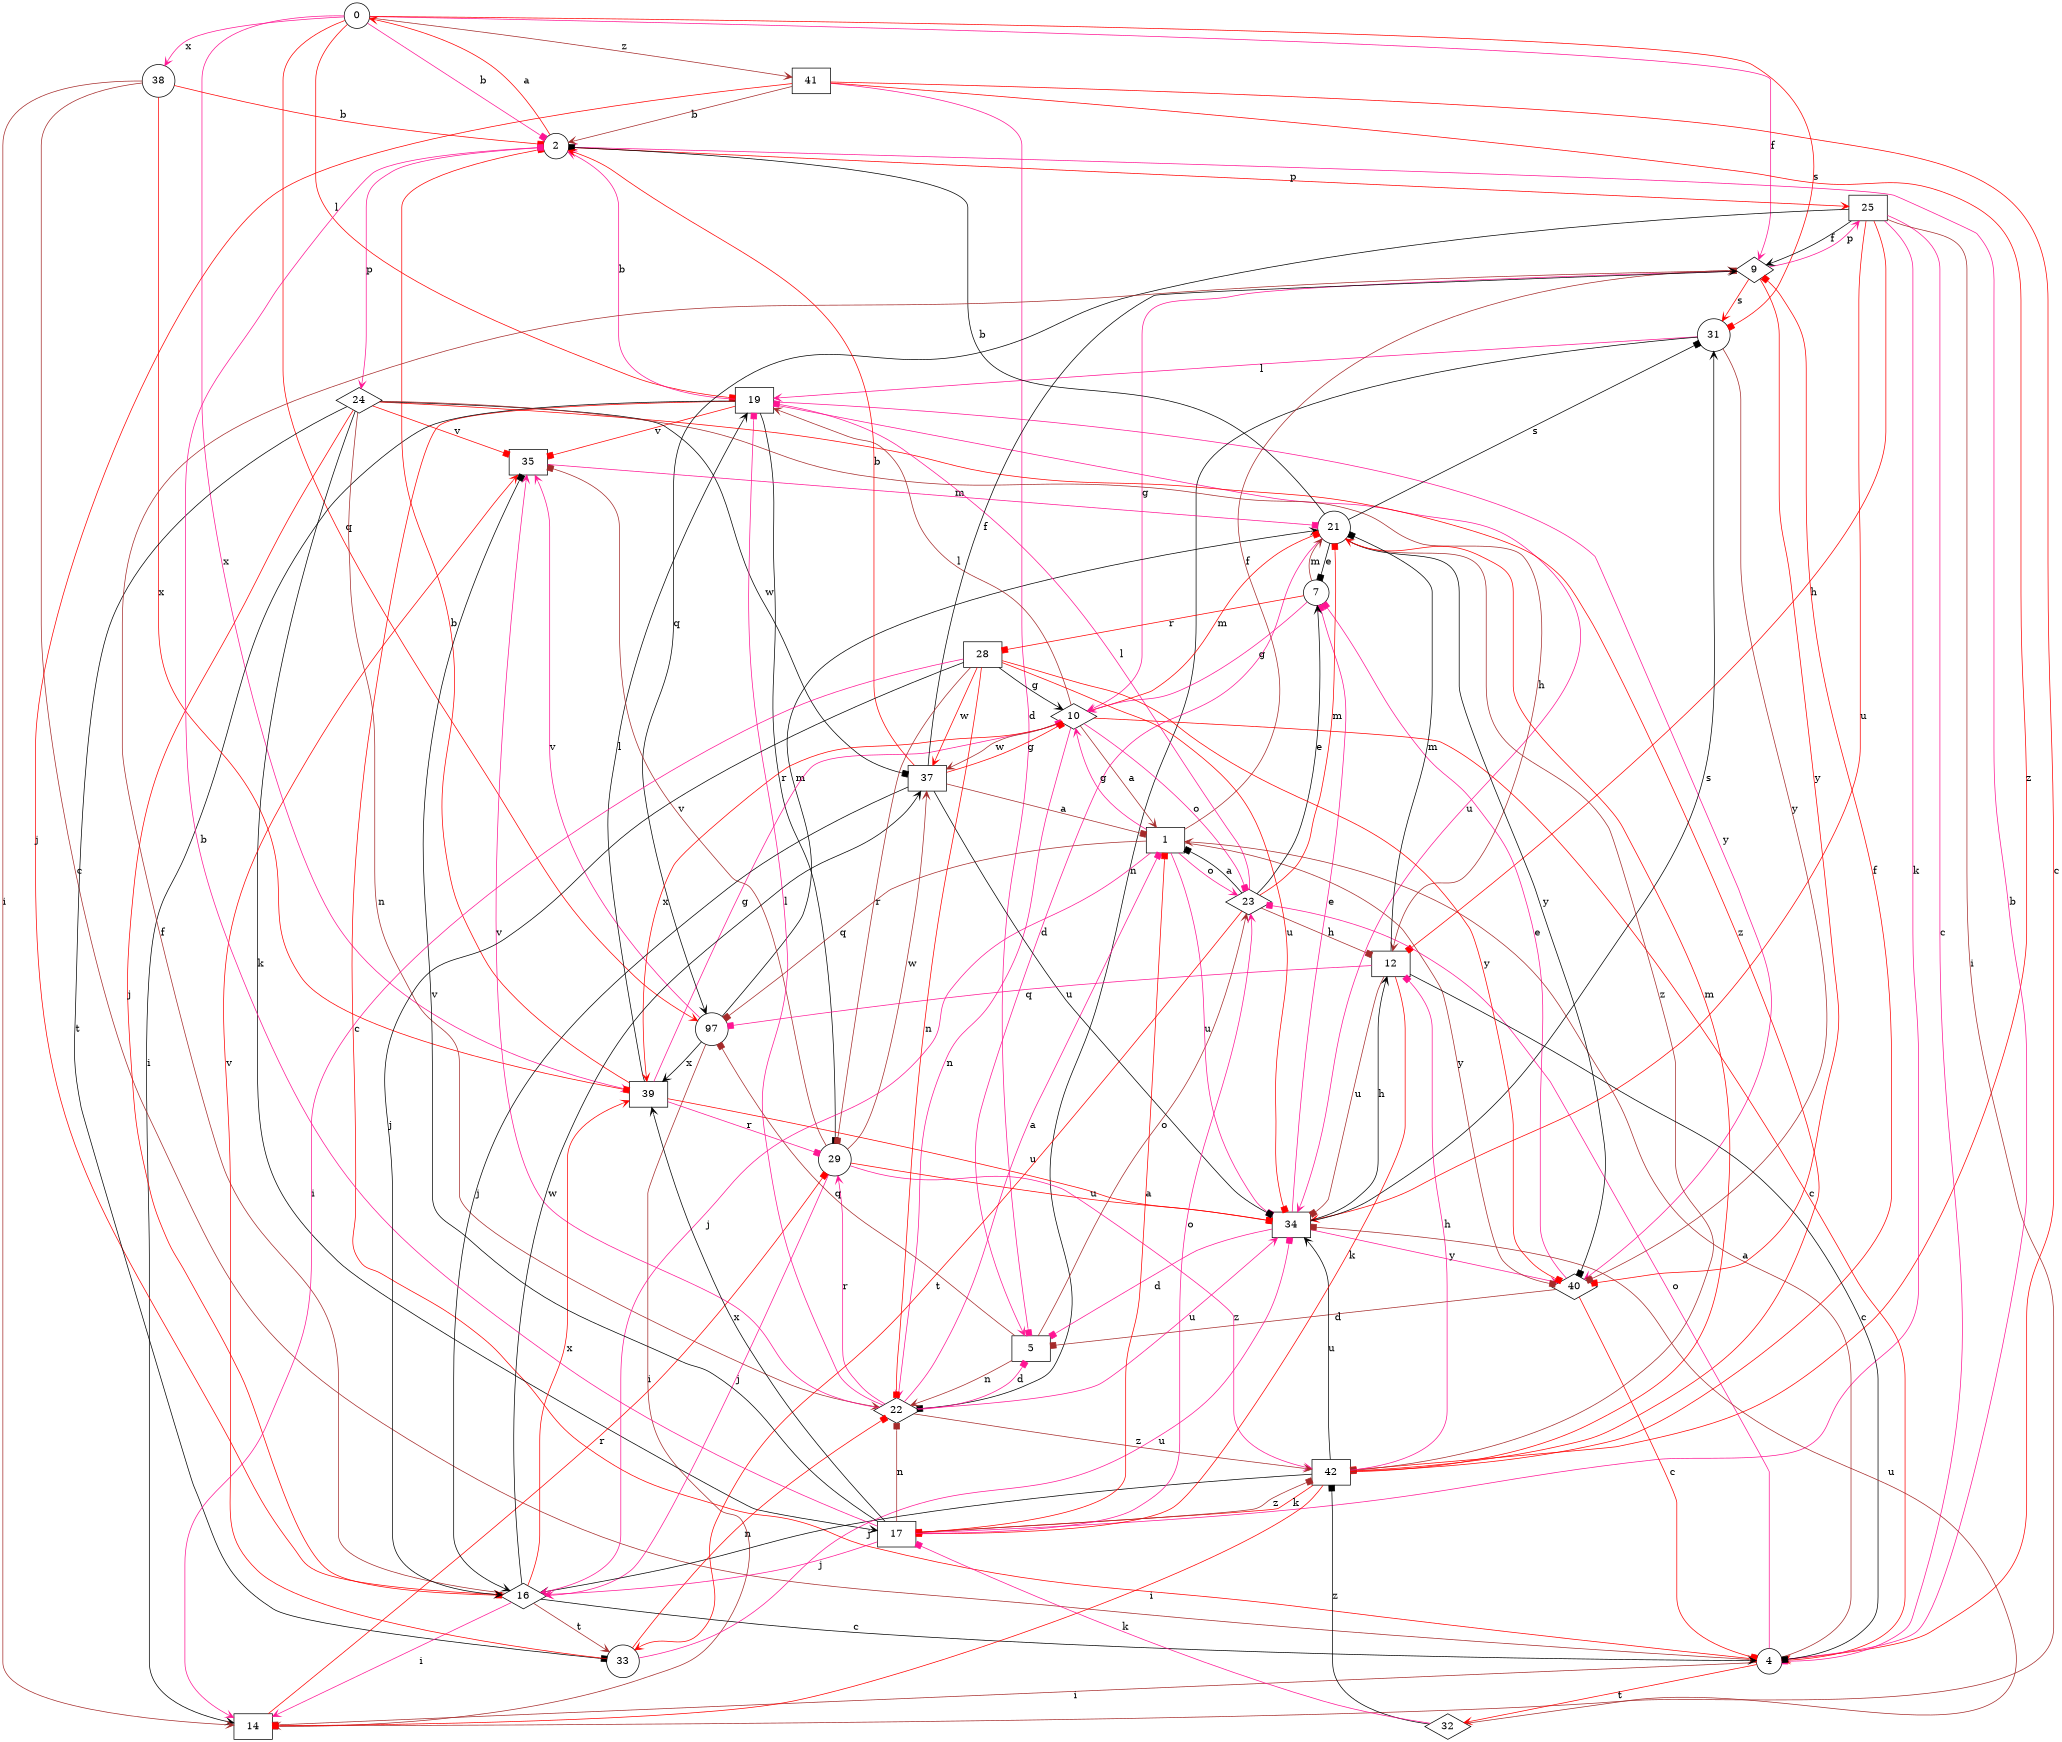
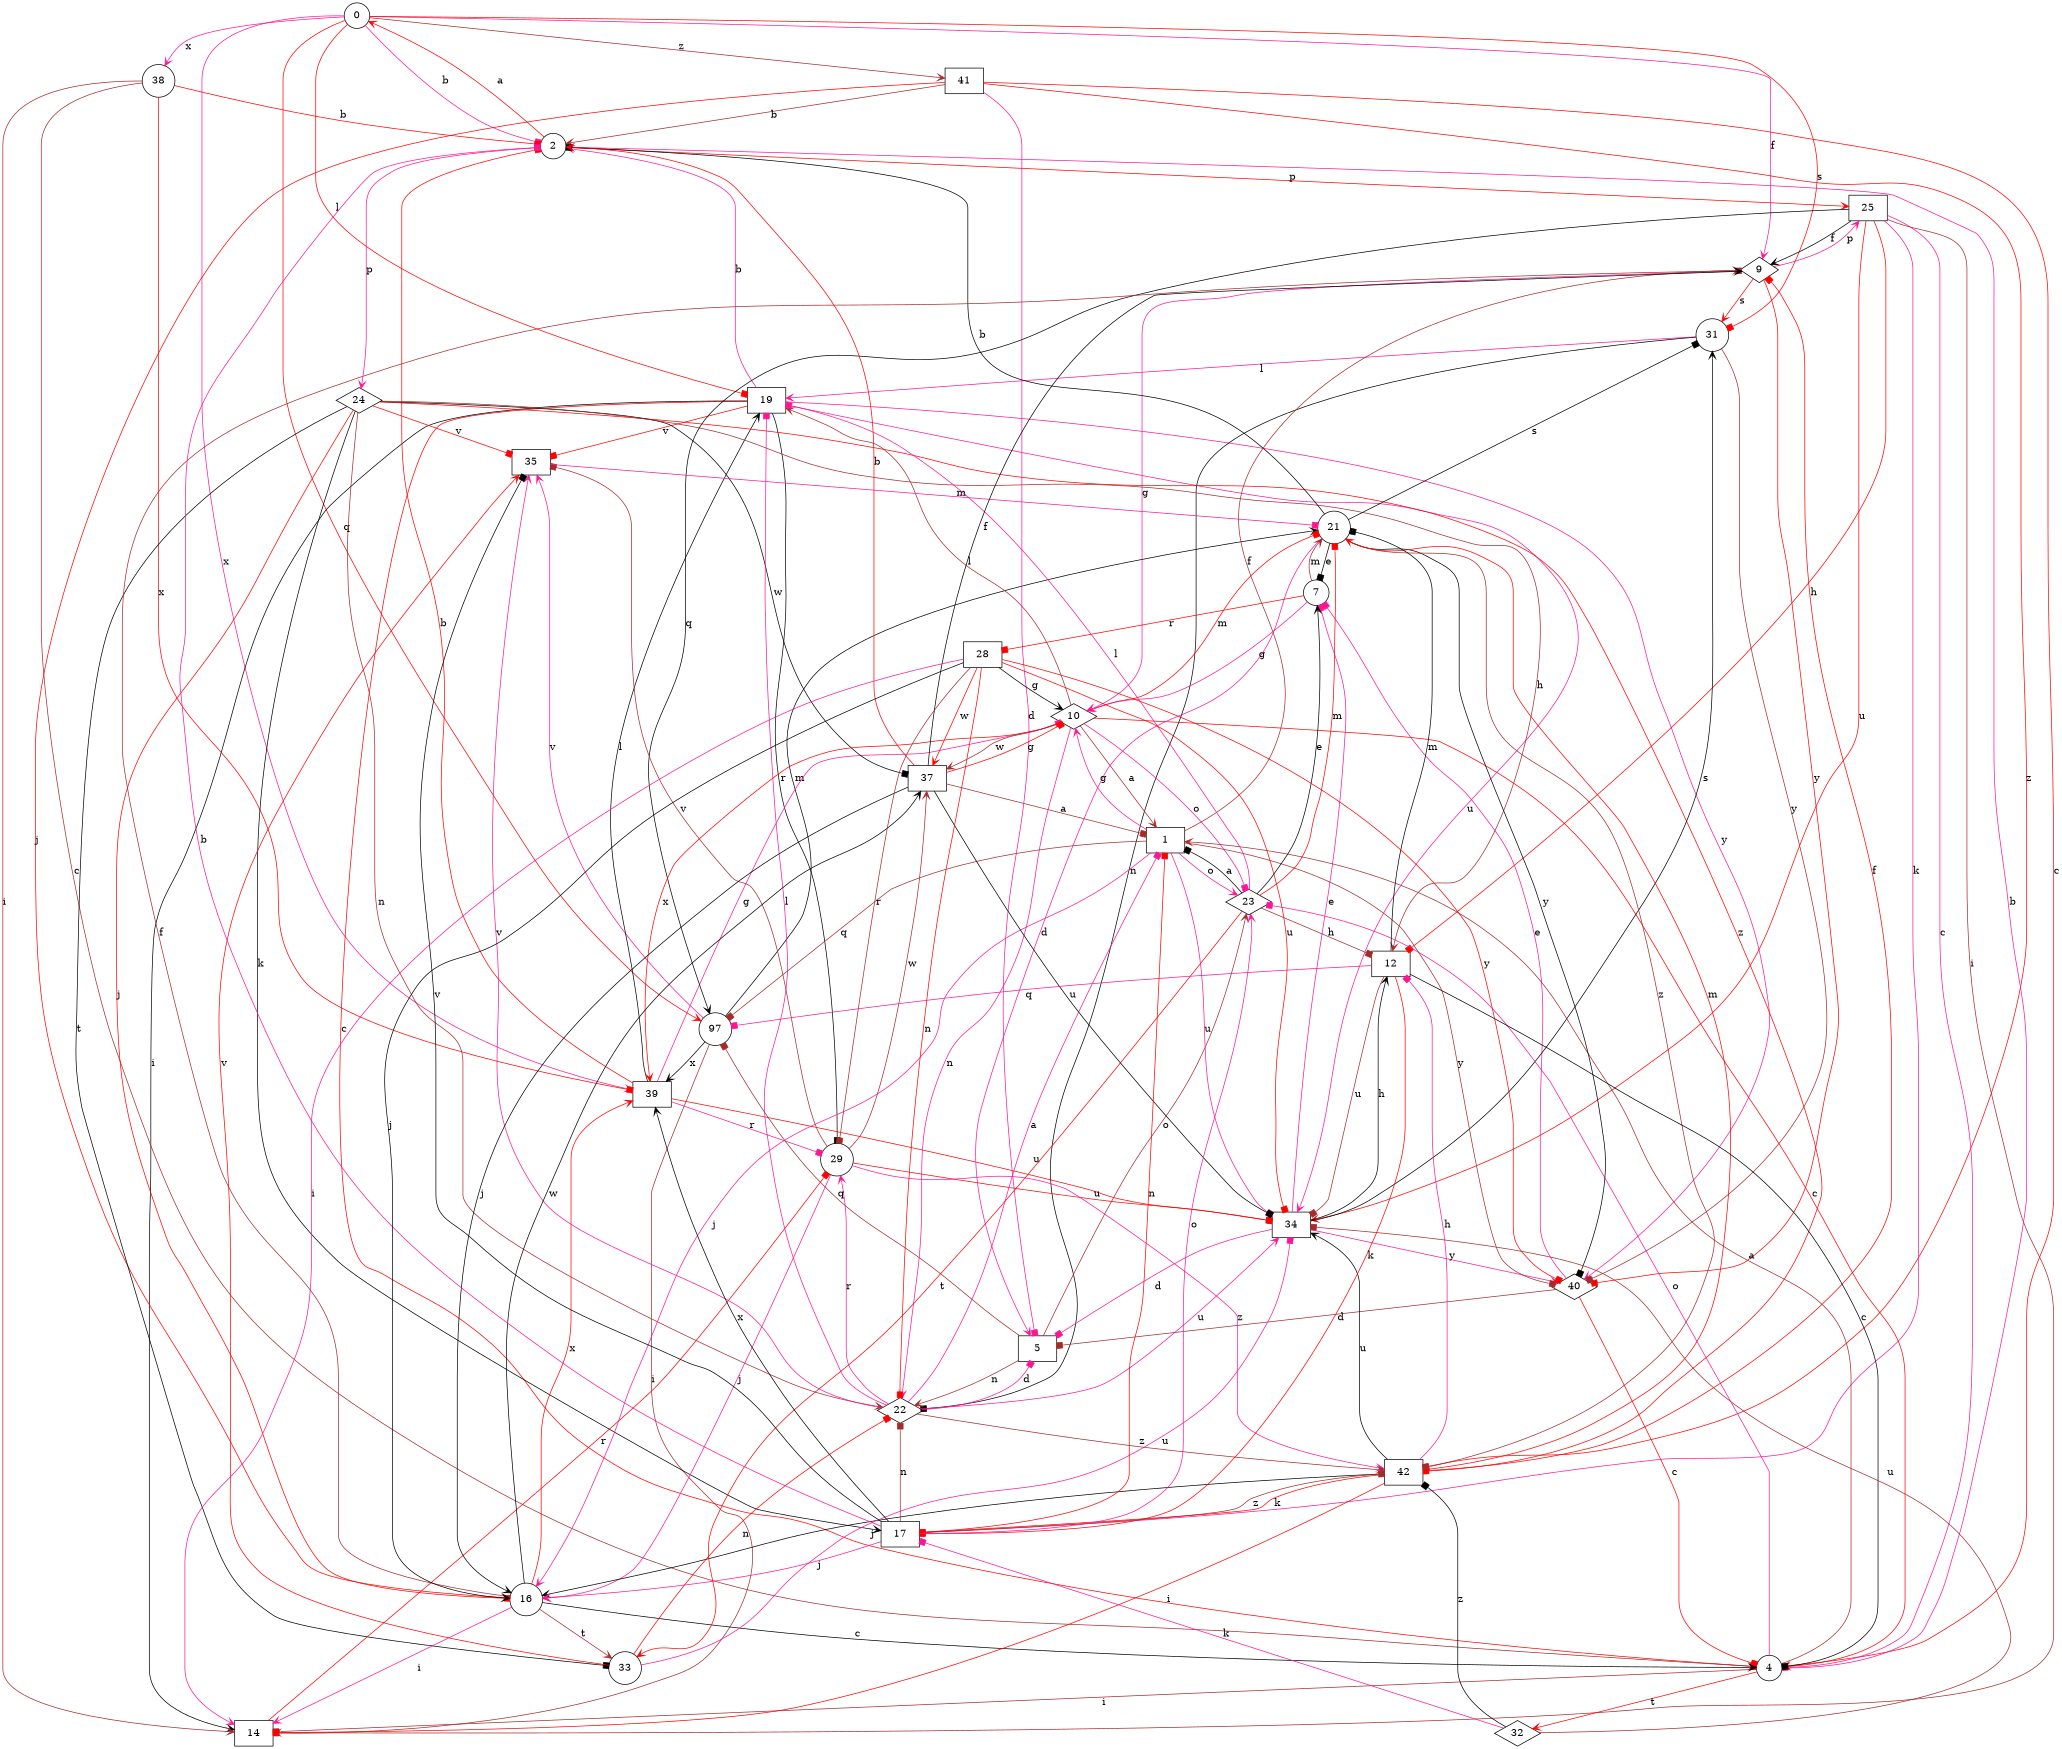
edge "17" -> "1": label "a" -> "n"
node "16": shape diamond -> circle
